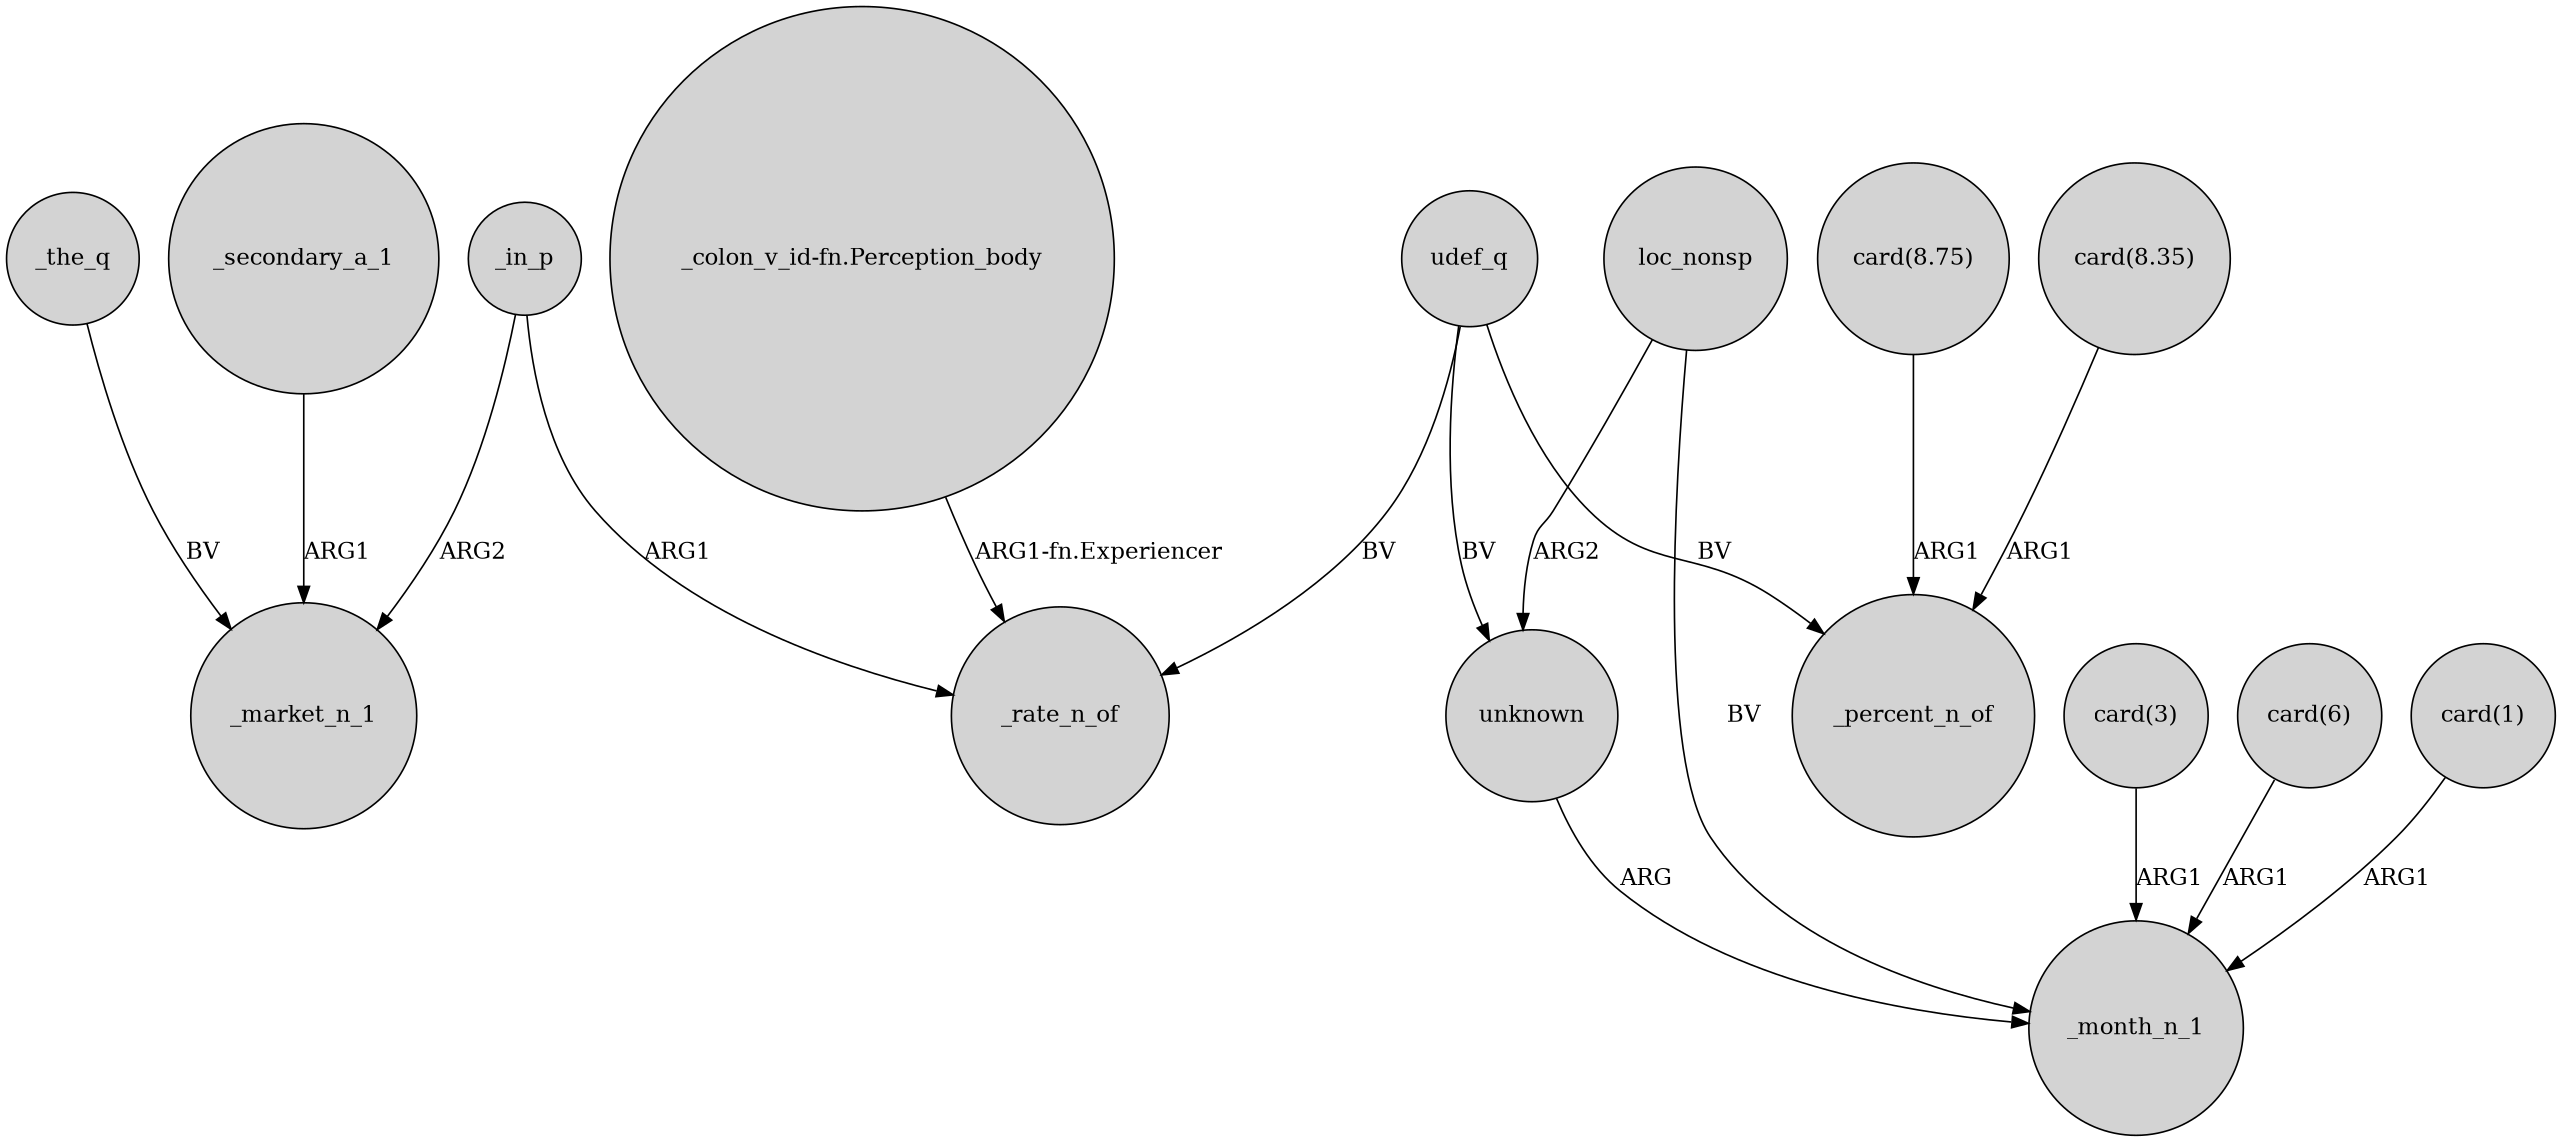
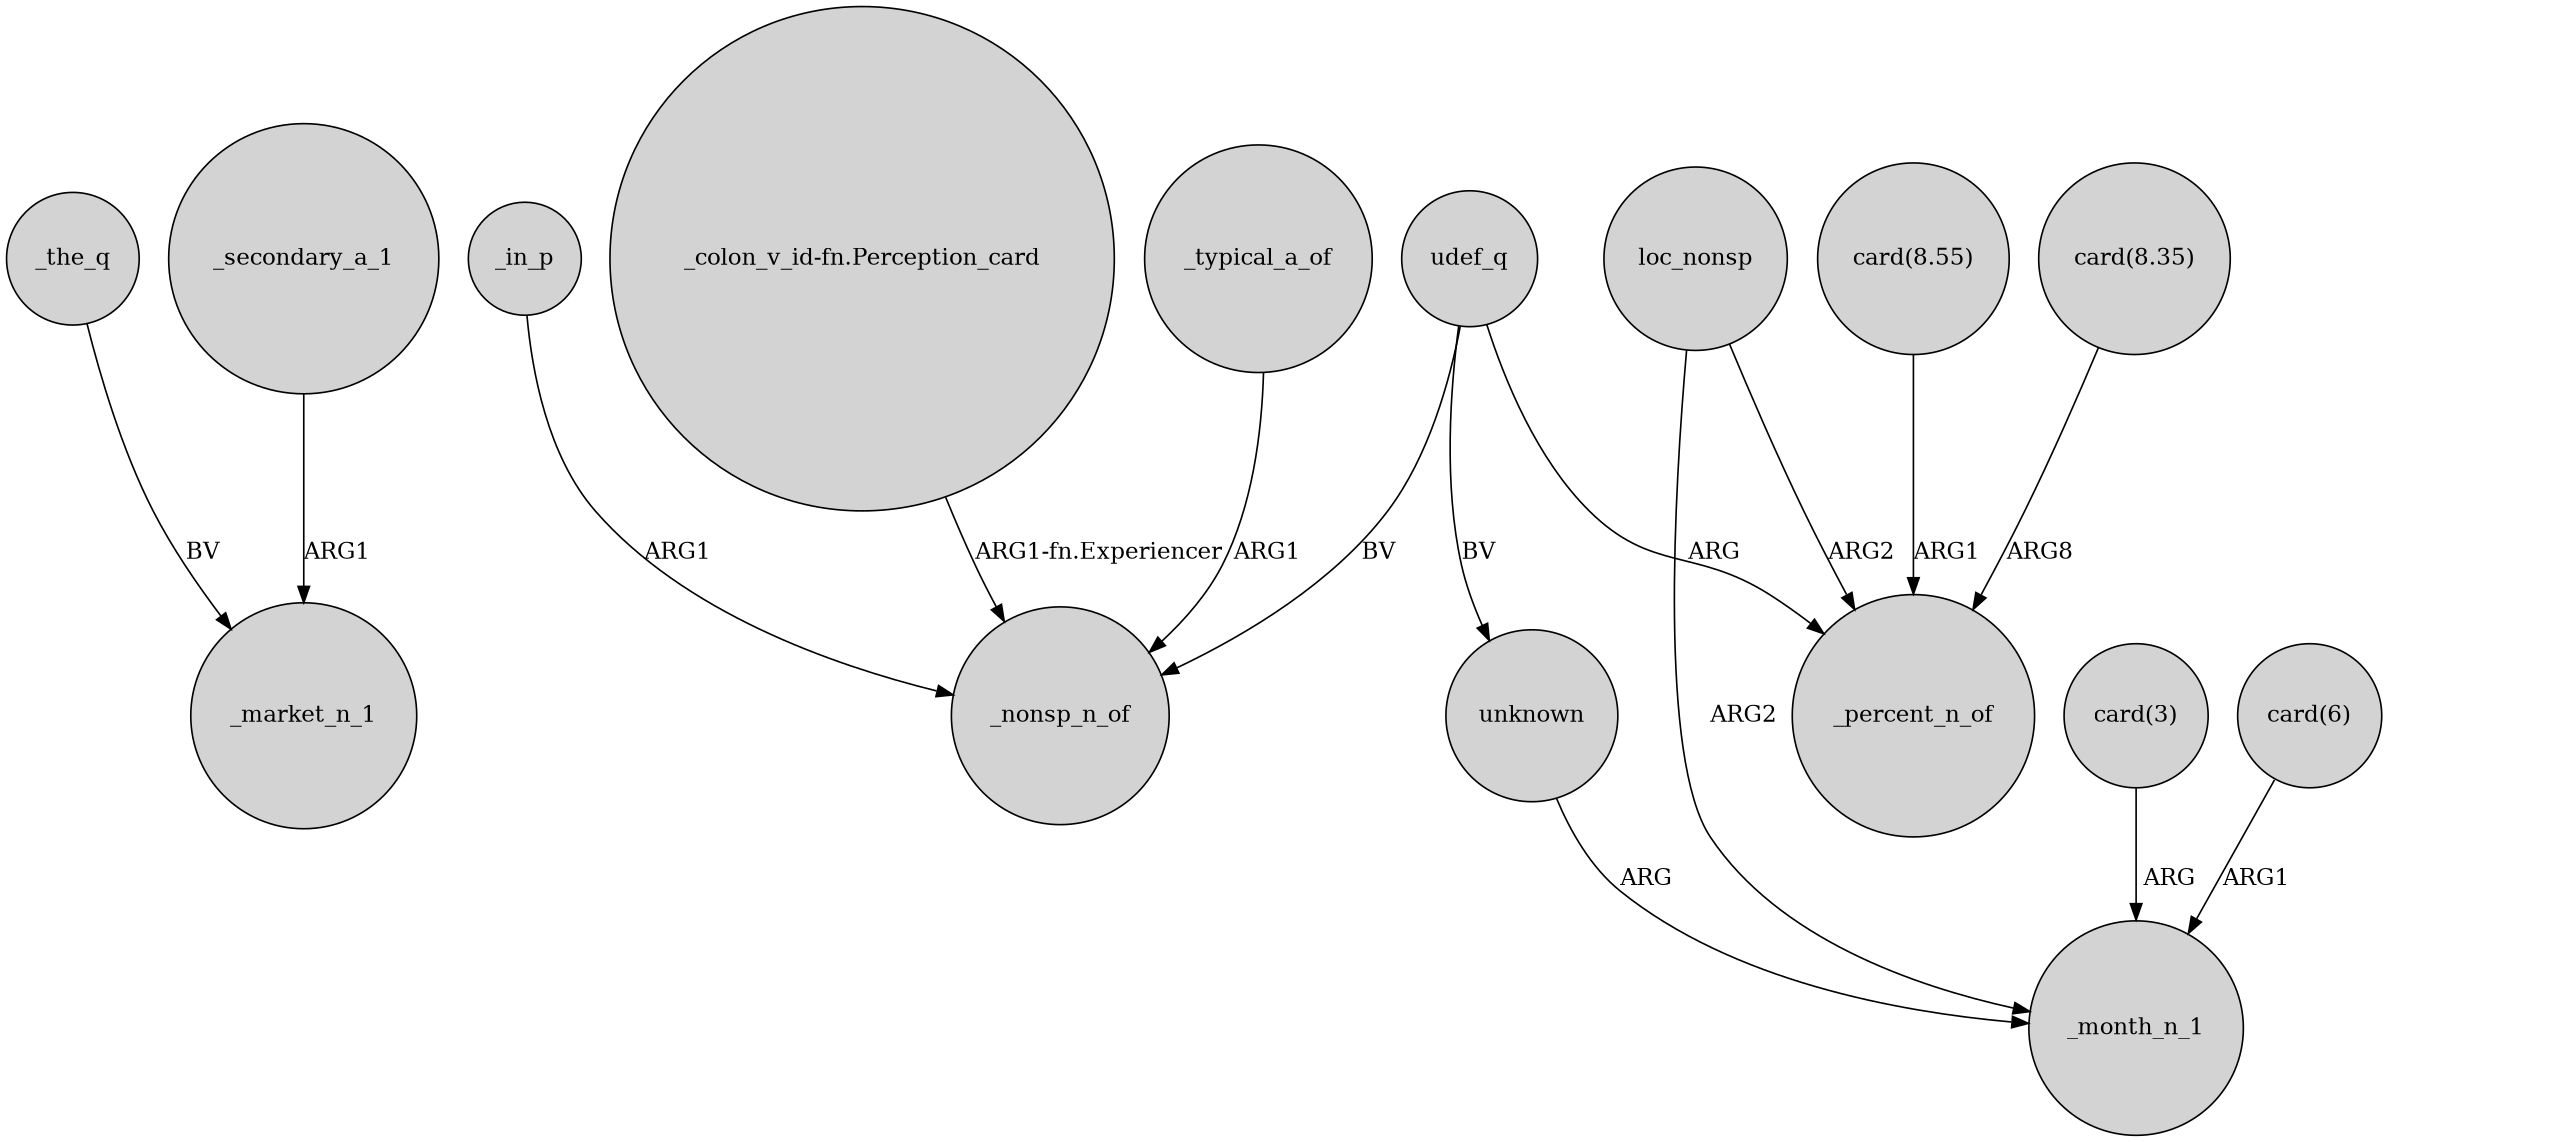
node "_colon_v_id-fn.Perception_body": label "_colon_v_id-fn.Perception_body" -> "_colon_v_id-fn.Perception_card"
node "_typical_a_of": added
node "card(8.75)": label "card(8.75)" -> "card(8.55)"
edge "loc_nonsp" -> "unknown": now "loc_nonsp" -> "_percent_n_of"
edge "_in_p" -> "_market_n_1": removed, label "ARG2"
edge "udef_q" -> "_percent_n_of": label "BV" -> "ARG"
edge "card(8.35)" -> "_percent_n_of": label "ARG1" -> "ARG8"
node "_rate_n_of": label "_rate_n_of" -> "_nonsp_n_of"
edge "loc_nonsp" -> "_month_n_1": label "BV" -> "ARG2"
node "card(1)": removed
edge "card(3)" -> "_month_n_1": label "ARG1" -> "ARG"
